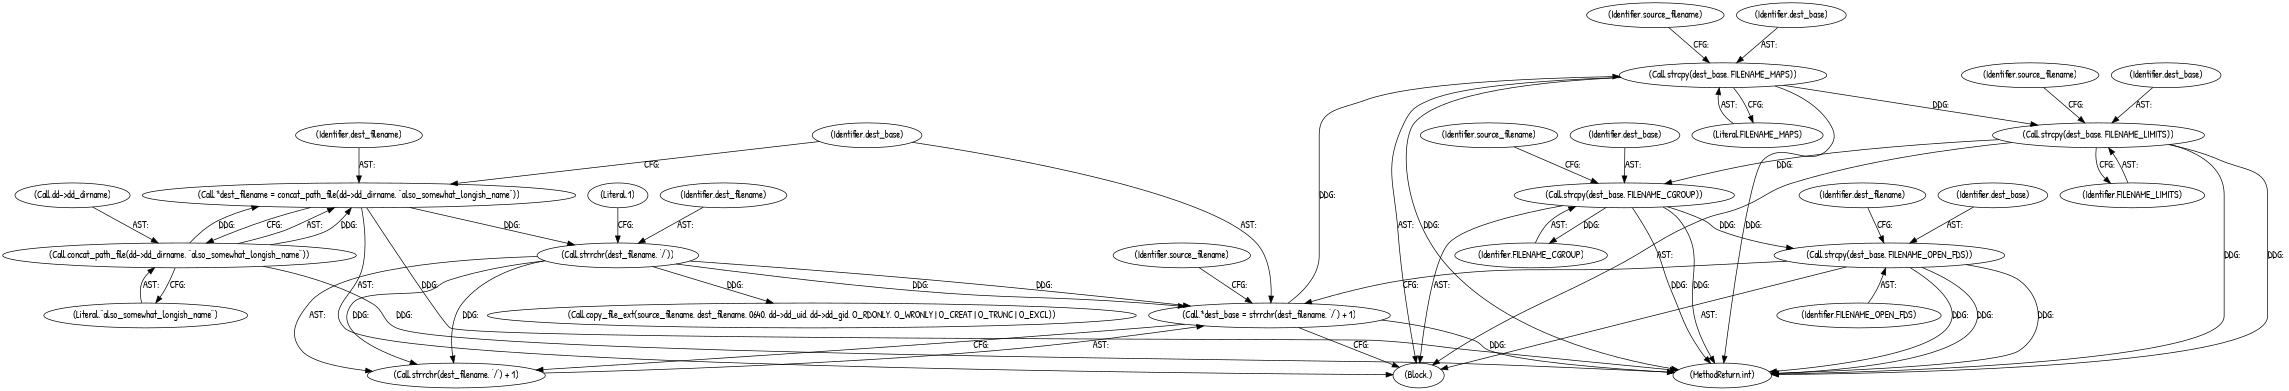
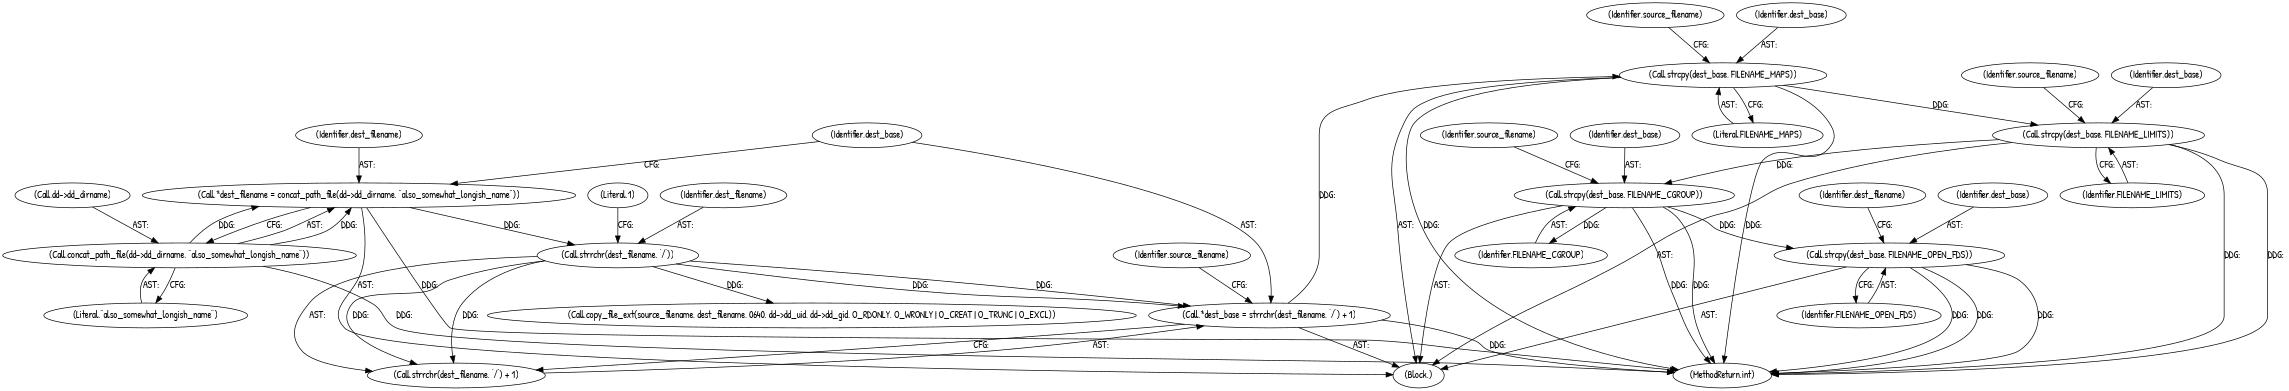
edge "(Call,strcpy(dest_base, FILENAME_OPEN_FDS))" -> "(Call,*dest_base = strrchr(dest_filename, '/') + 1)": now "(Call,strcpy(dest_base, FILENAME_OPEN_FDS))" -> "(Identifier,FILENAME_OPEN_FDS)"
edge "(Call,*dest_base = strrchr(dest_filename, '/') + 1)" -> "(Block,)": label "CFG: " -> "AST: "
